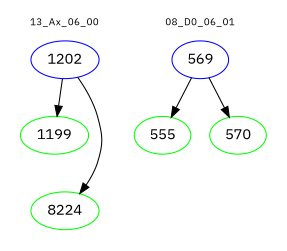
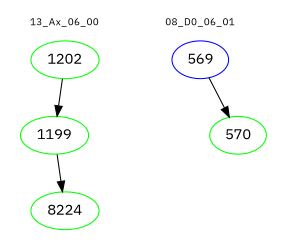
node "1202": color blue -> green
edge "1202" -> "8224": now "1199" -> "8224"
node "555": removed
